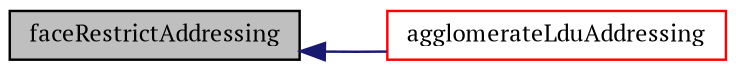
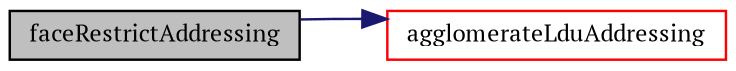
edge "agglomerateLduAddressing" -> "faceRestrictAddressing": reversed
